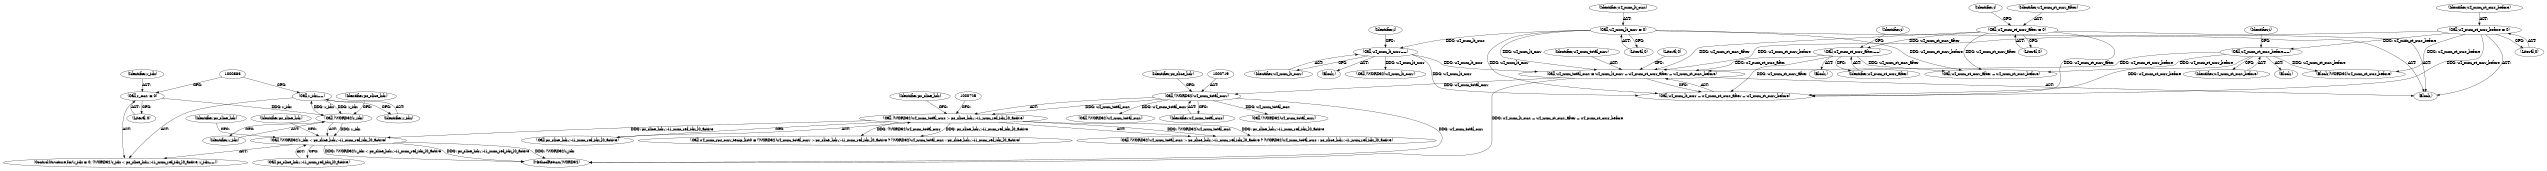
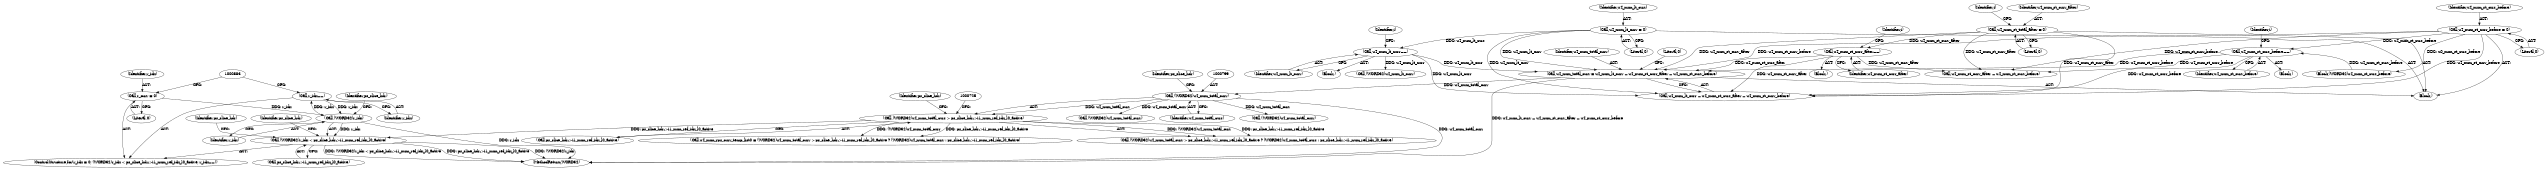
node "(Call,u4_num_st_curr_after = 0)": label "(Call,u4_num_st_curr_after = 0)" -> "(Call,u4_num_st_total_after = 0)"
edge "(Call,u4_num_lt_curr = 0)" -> "(Call,u4_num_st_curr_after + u4_num_st_curr_before)": now "(Call,u4_num_st_curr_before = 0)" -> "(Call,u4_num_st_curr_after + u4_num_st_curr_before)"
edge "(Call,u4_num_st_curr_before = 0)" -> "(Block,(WORD32)u4_num_st_curr_before)": label "DDG: u4_num_st_curr_before" -> "DDG: u0_num_st_curr_before"
edge "(Call,u4_num_st_curr_before++)" -> "(Block,(WORD32)u4_num_st_curr_before)": reversed
node "1000719": label "1000719" -> "1000799"
edge "(Call,(WORD32)r_idx)" -> "(MethodReturn,WORD32)": added, label "DDG: r_idx"
